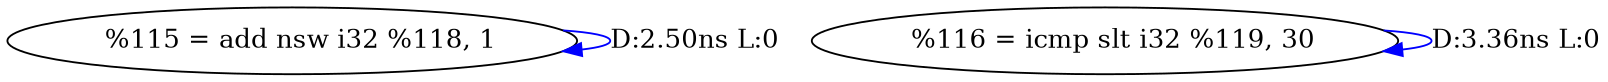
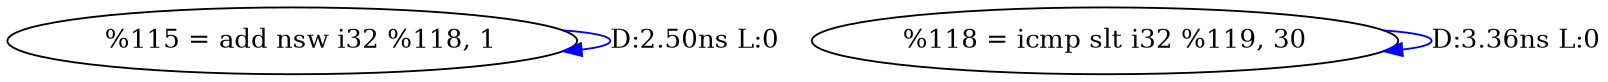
node "%116 = icmp slt i32 %119, 30": label "%116 = icmp slt i32 %119, 30" -> "%118 = icmp slt i32 %119, 30"
